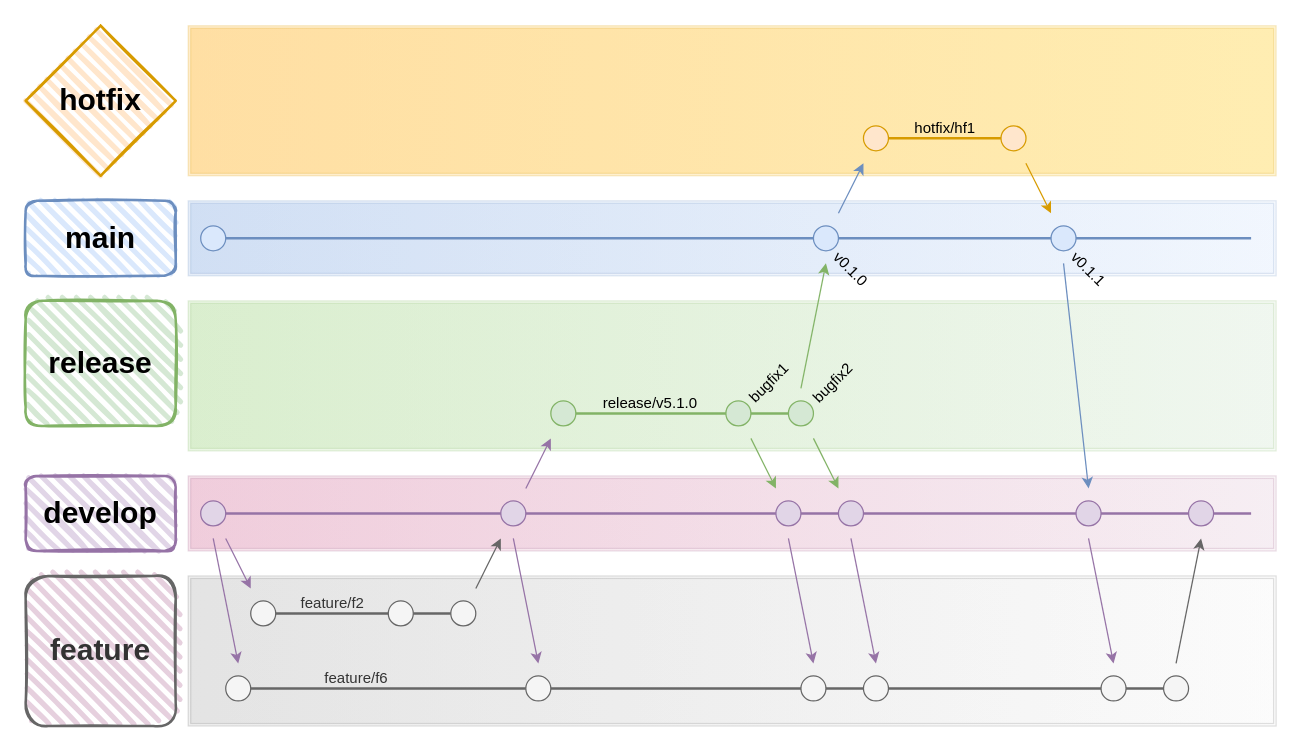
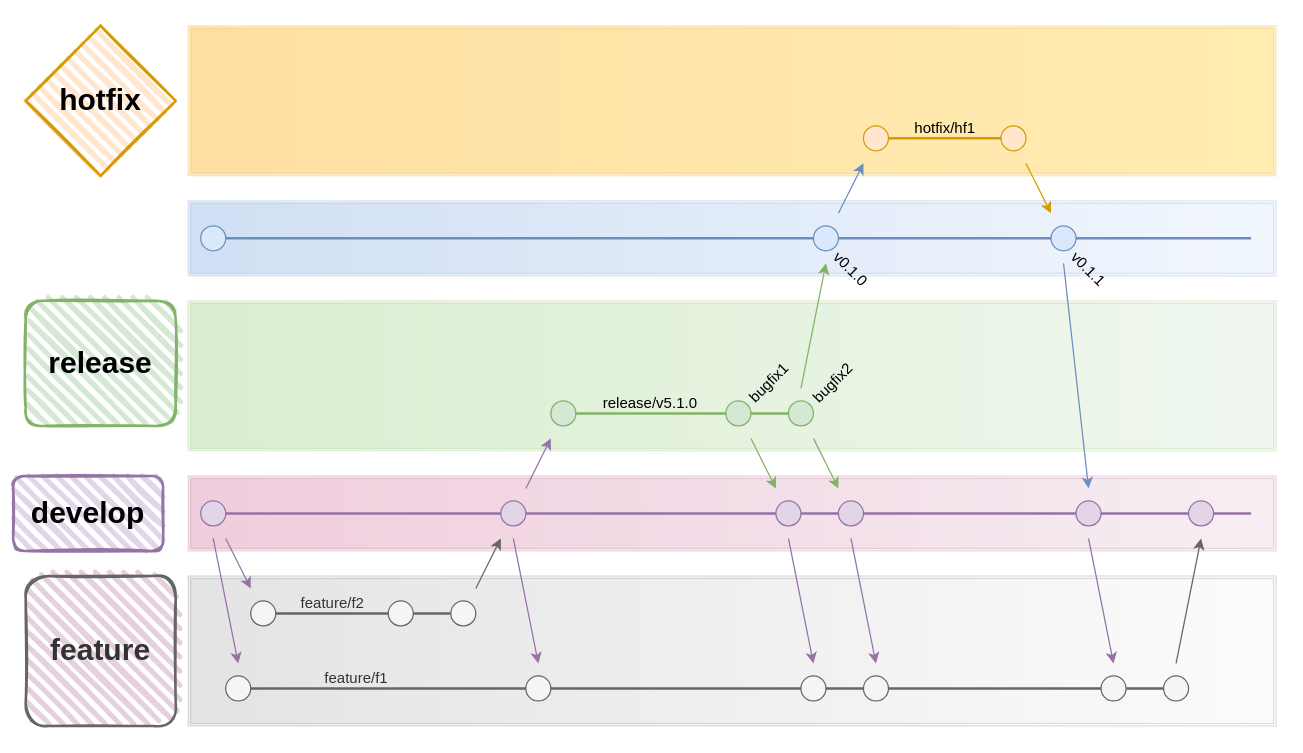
node "main": removed
node "develop": moved (101, 513) -> (88, 513)
node "feature/f6": label "feature/f6" -> "feature/f1"
